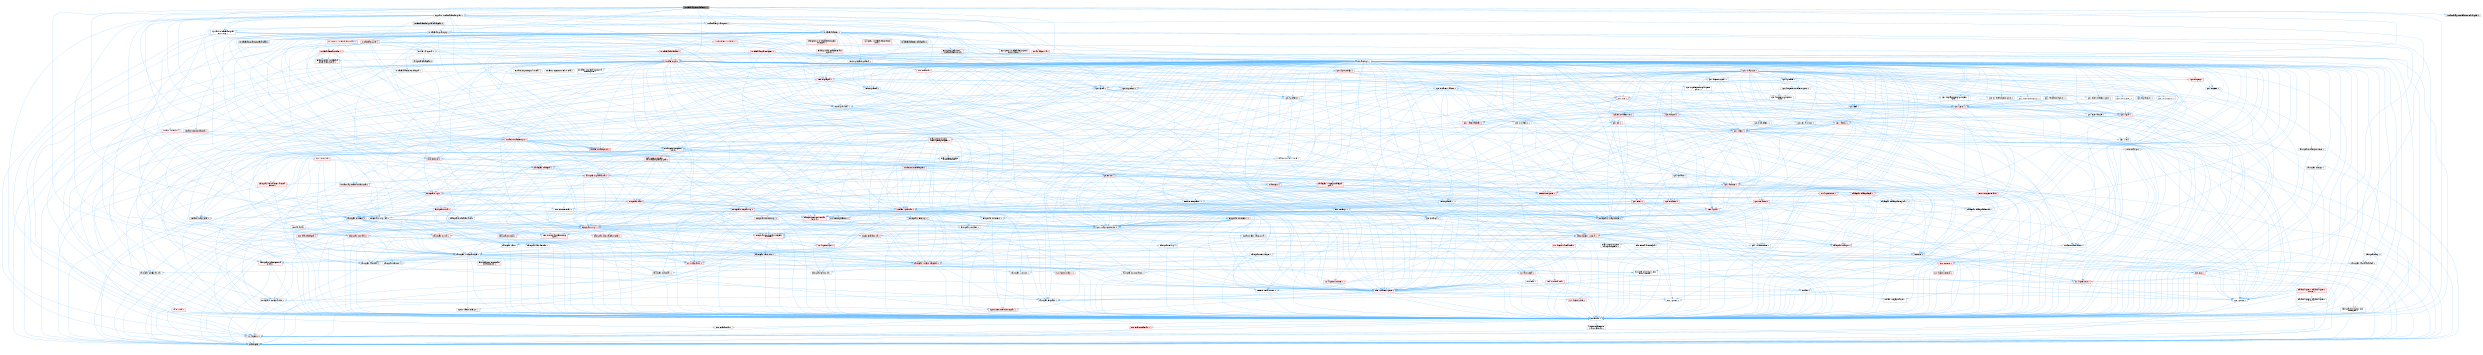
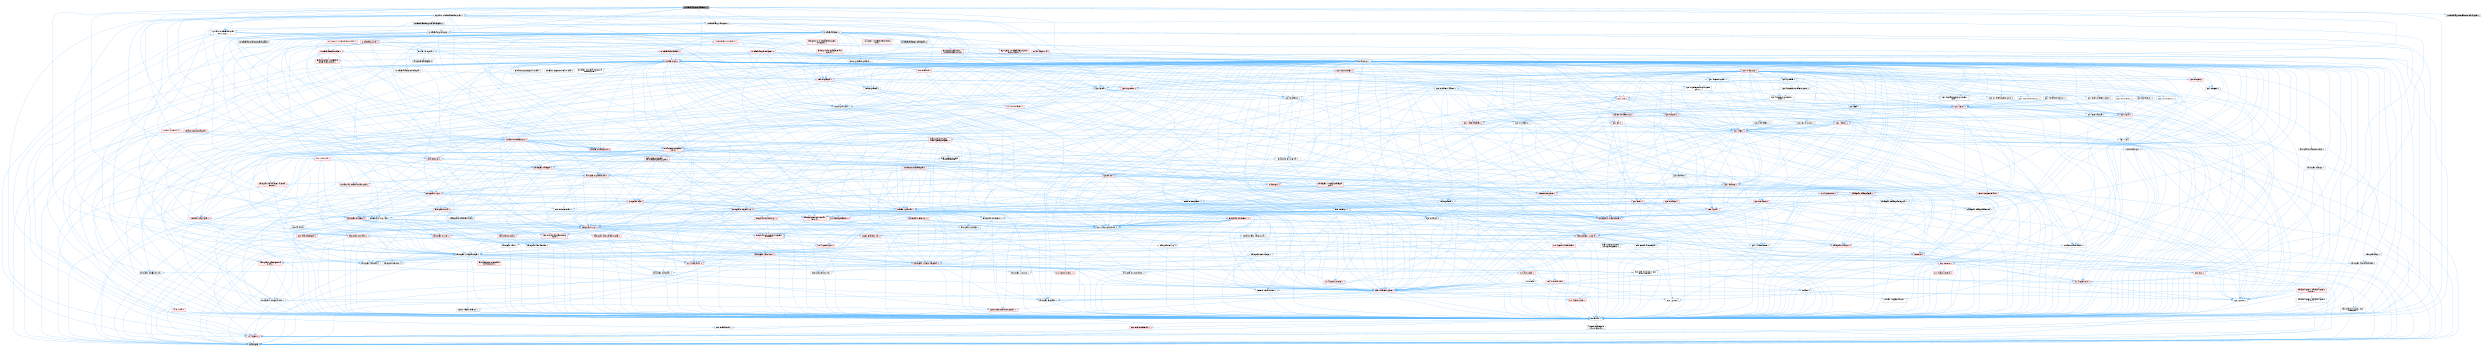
node "Async/UniqueLock.h": added
node "NumericLimits/EnumAsByte.h": label "NumericLimits/EnumAsByte.h" -> "Containers/EnumAsByte.h"
